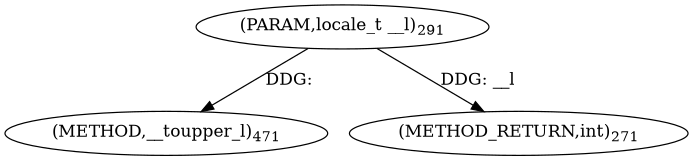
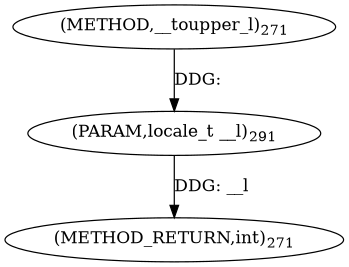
edge "(PARAM,locale_t __l)" -> "(METHOD,__toupper_l)": reversed
node "(METHOD,__toupper_l)": text "471" -> "271"
